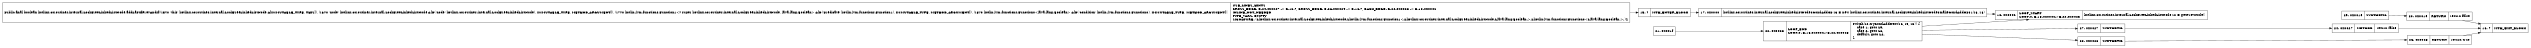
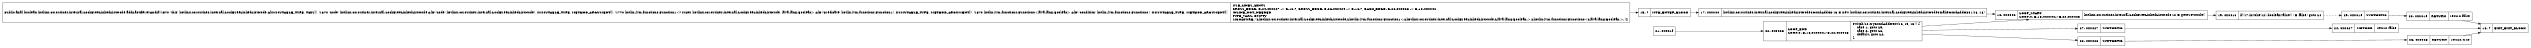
node "19: 0x001c": added
node "16: ?": text "MTH_EXIT_BLOCK" -> "EXIT_EXIT_BLOCK"
